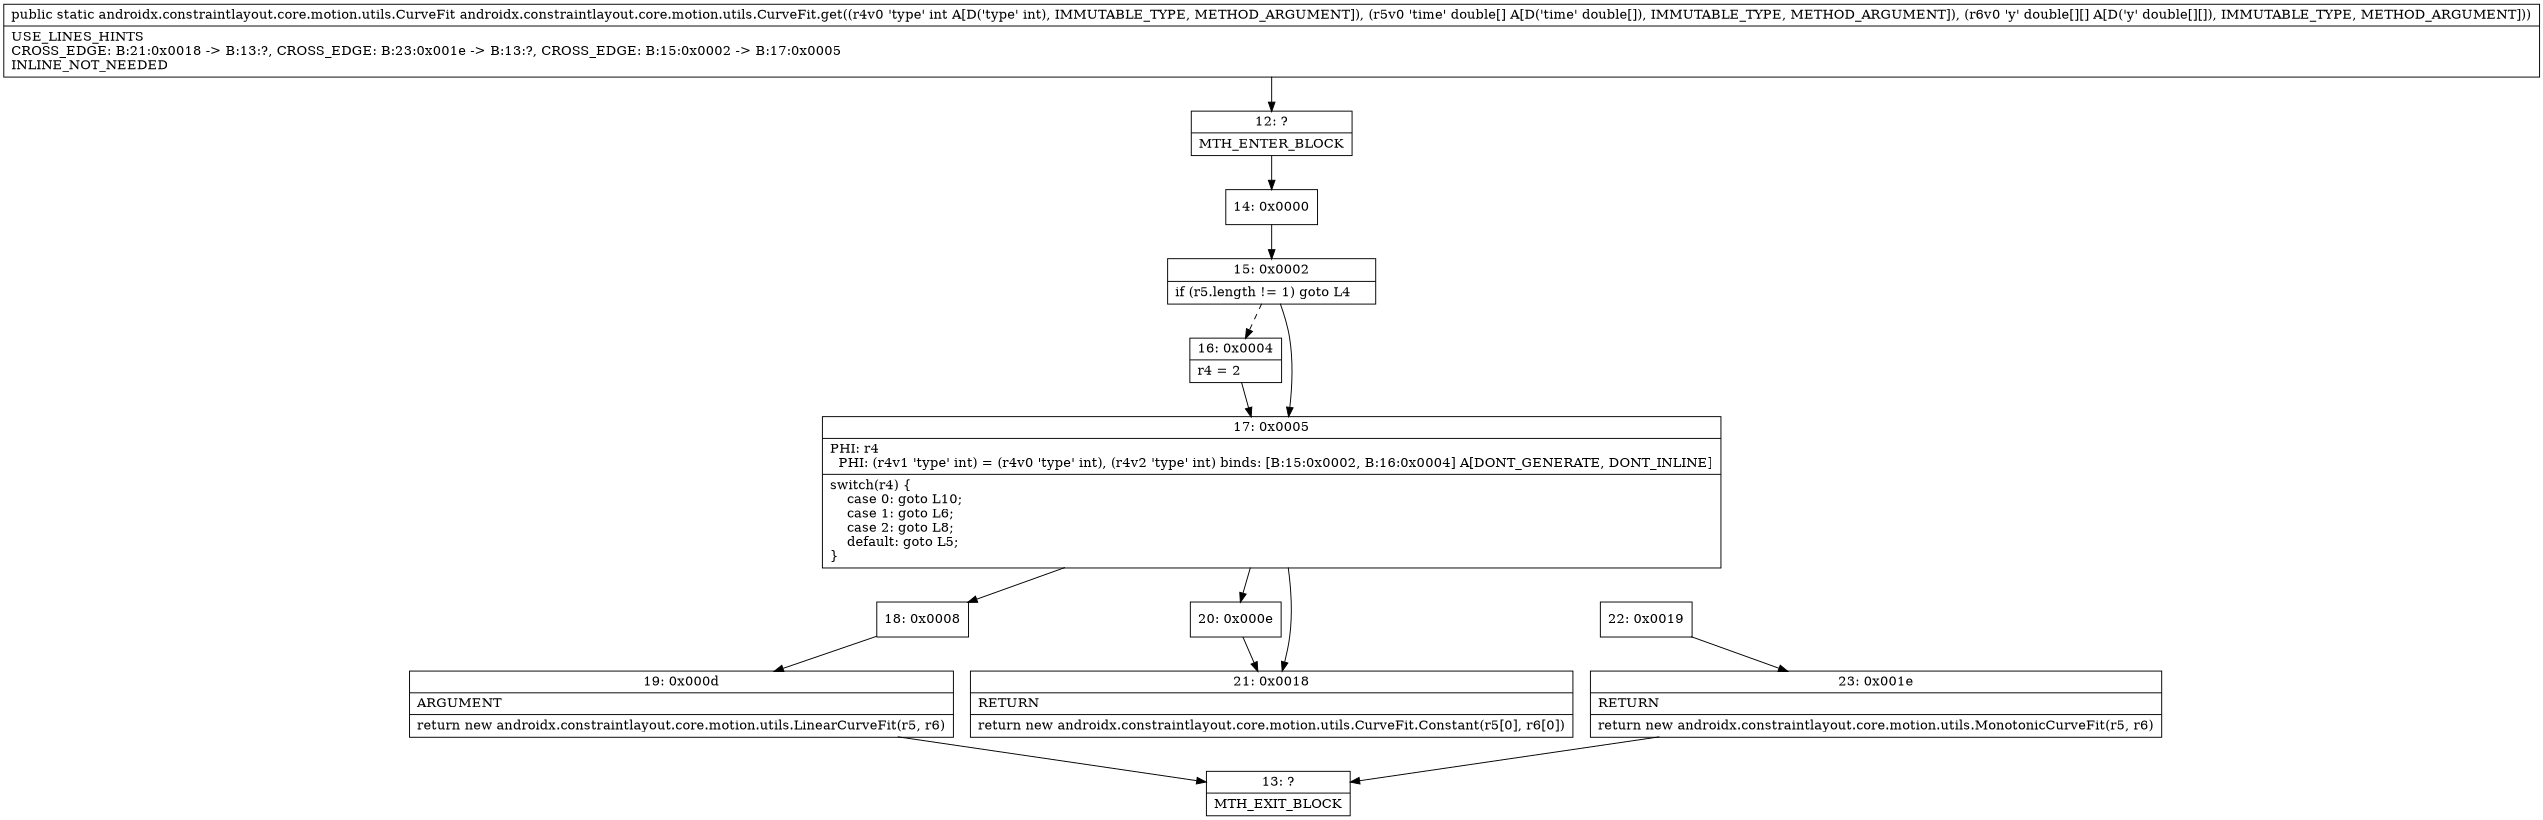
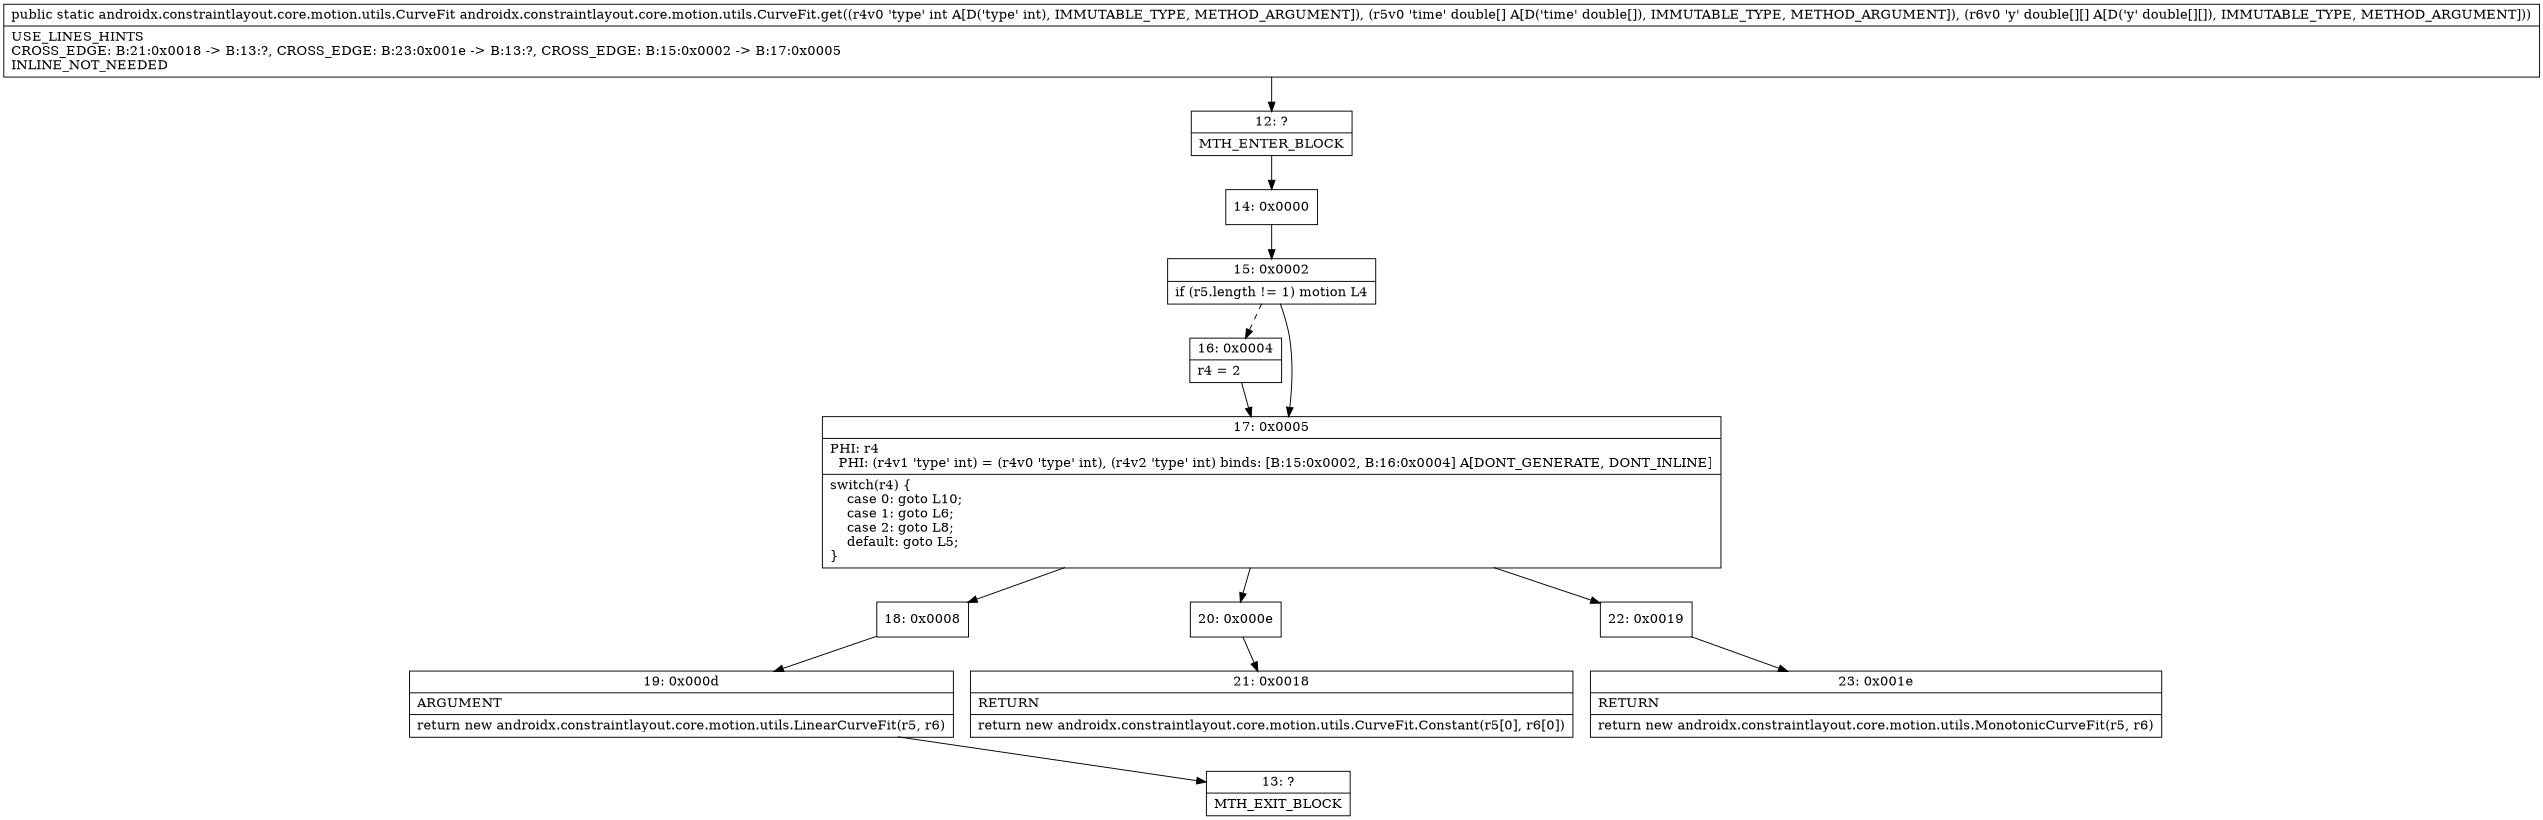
node "15: 0x0002": text "if (r5.length != 1) goto L4" -> "if (r5.length != 1) motion L4"
edge "17: 0x0005" -> "21: 0x0018": now "17: 0x0005" -> "22: 0x0019"
edge "23: 0x001e" -> "13: ?": removed
